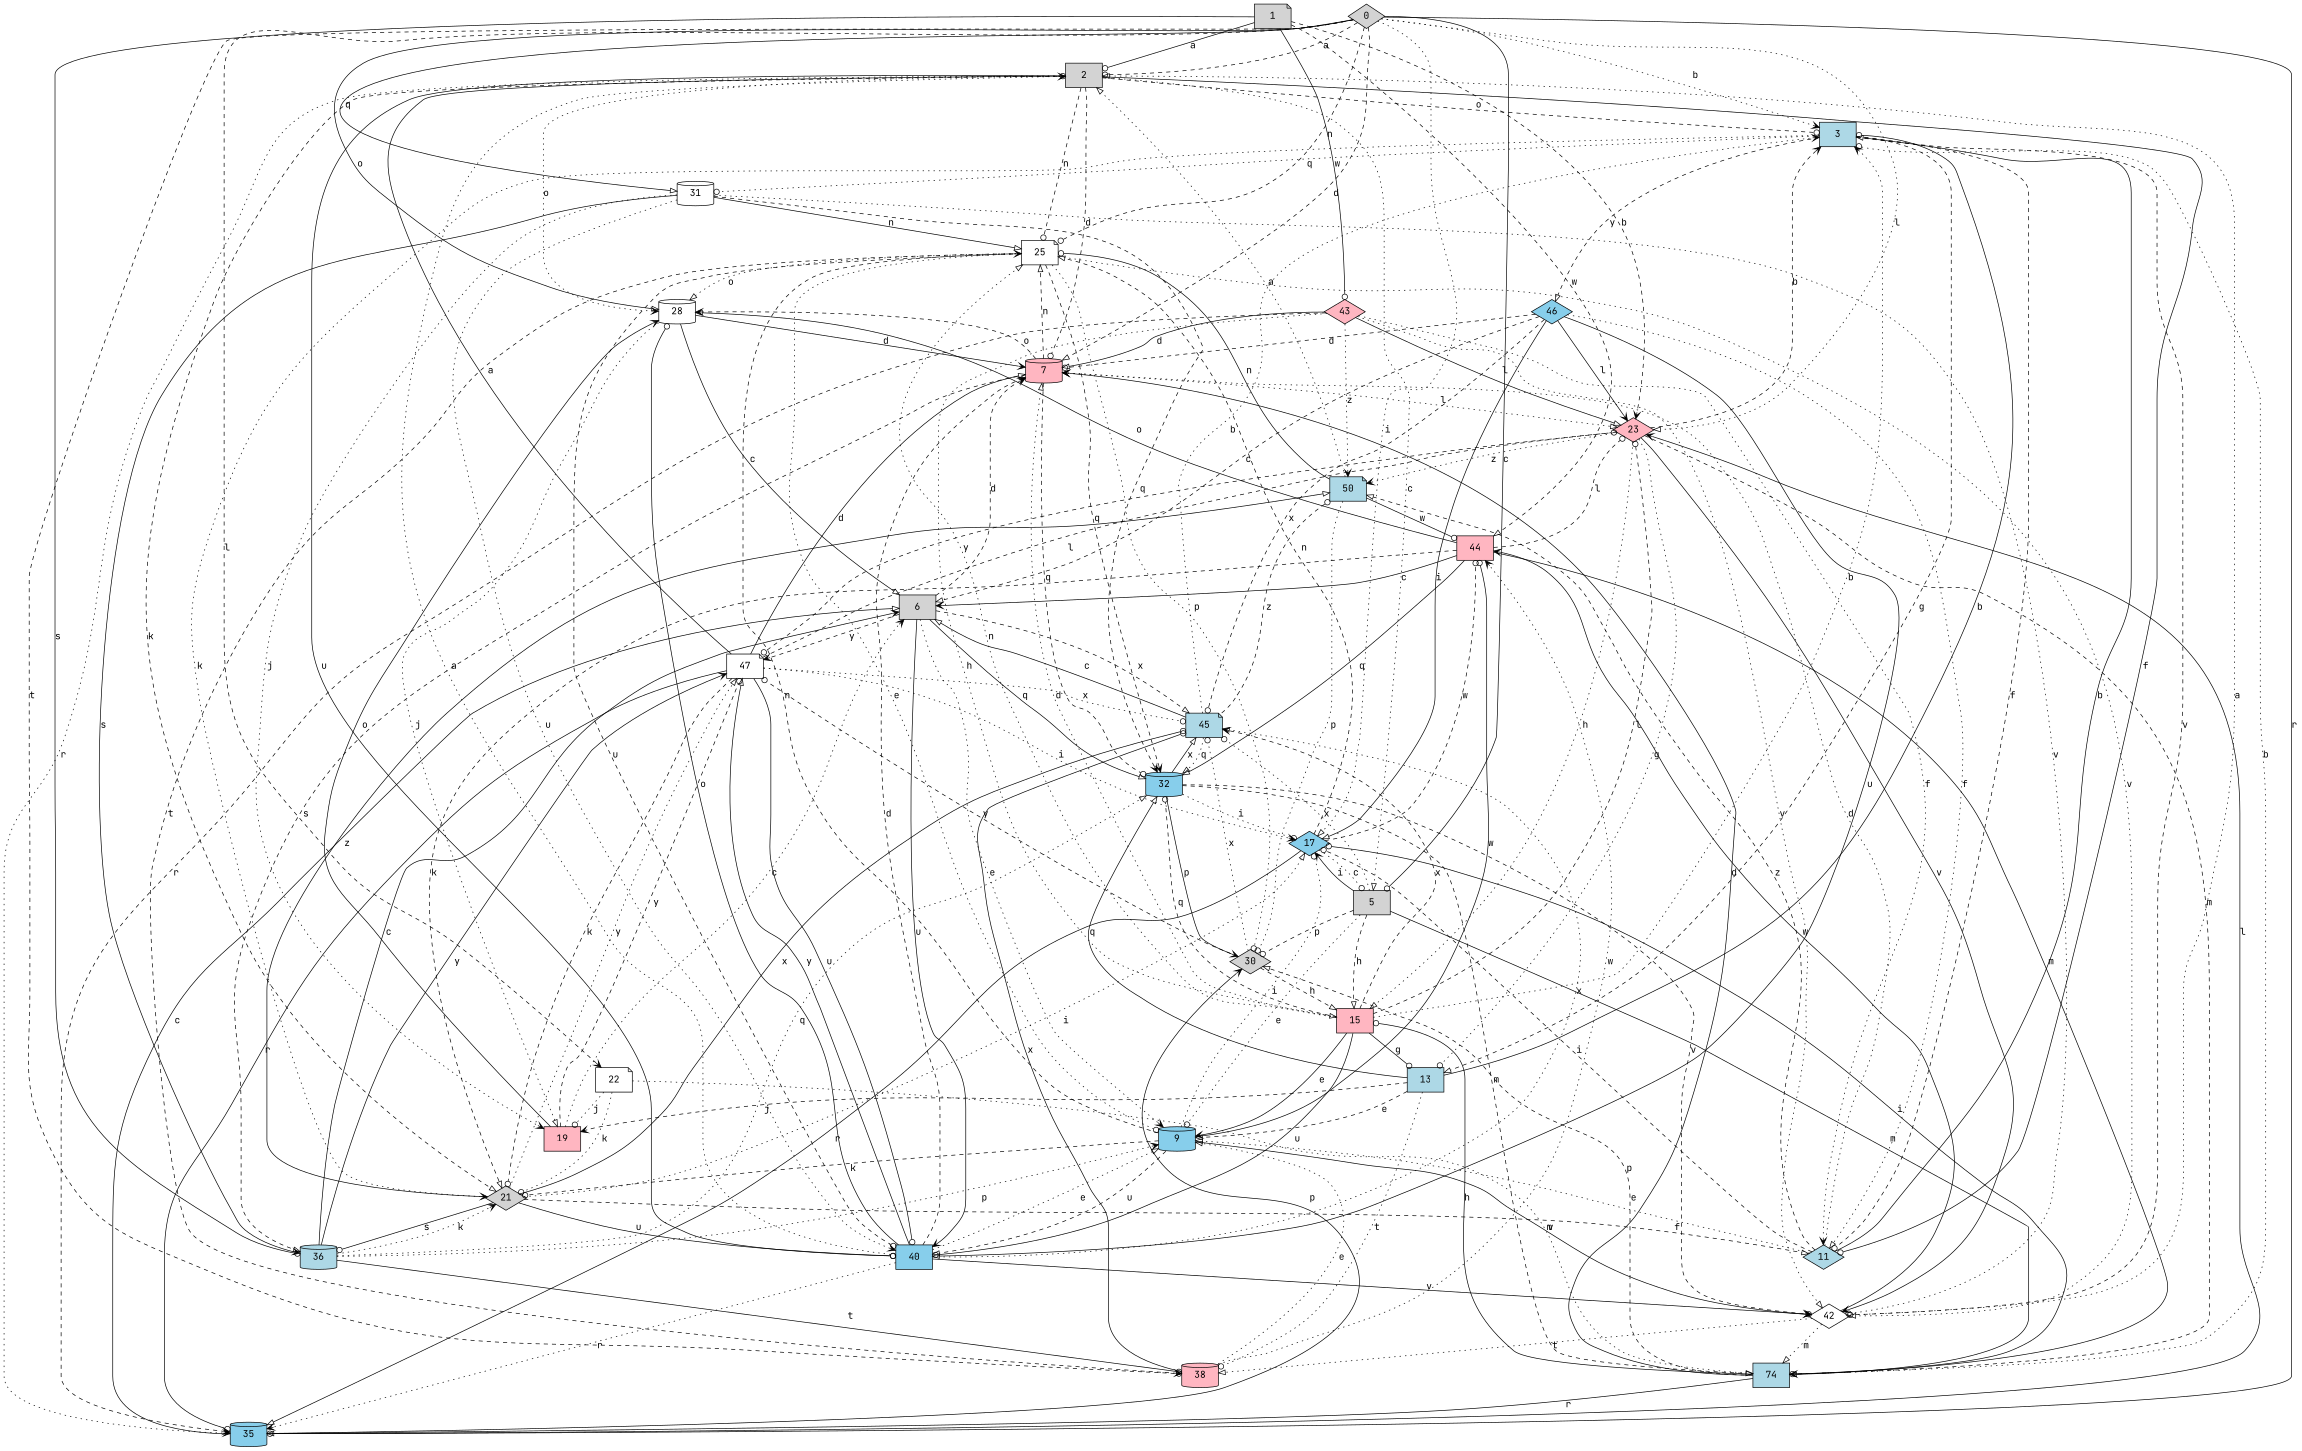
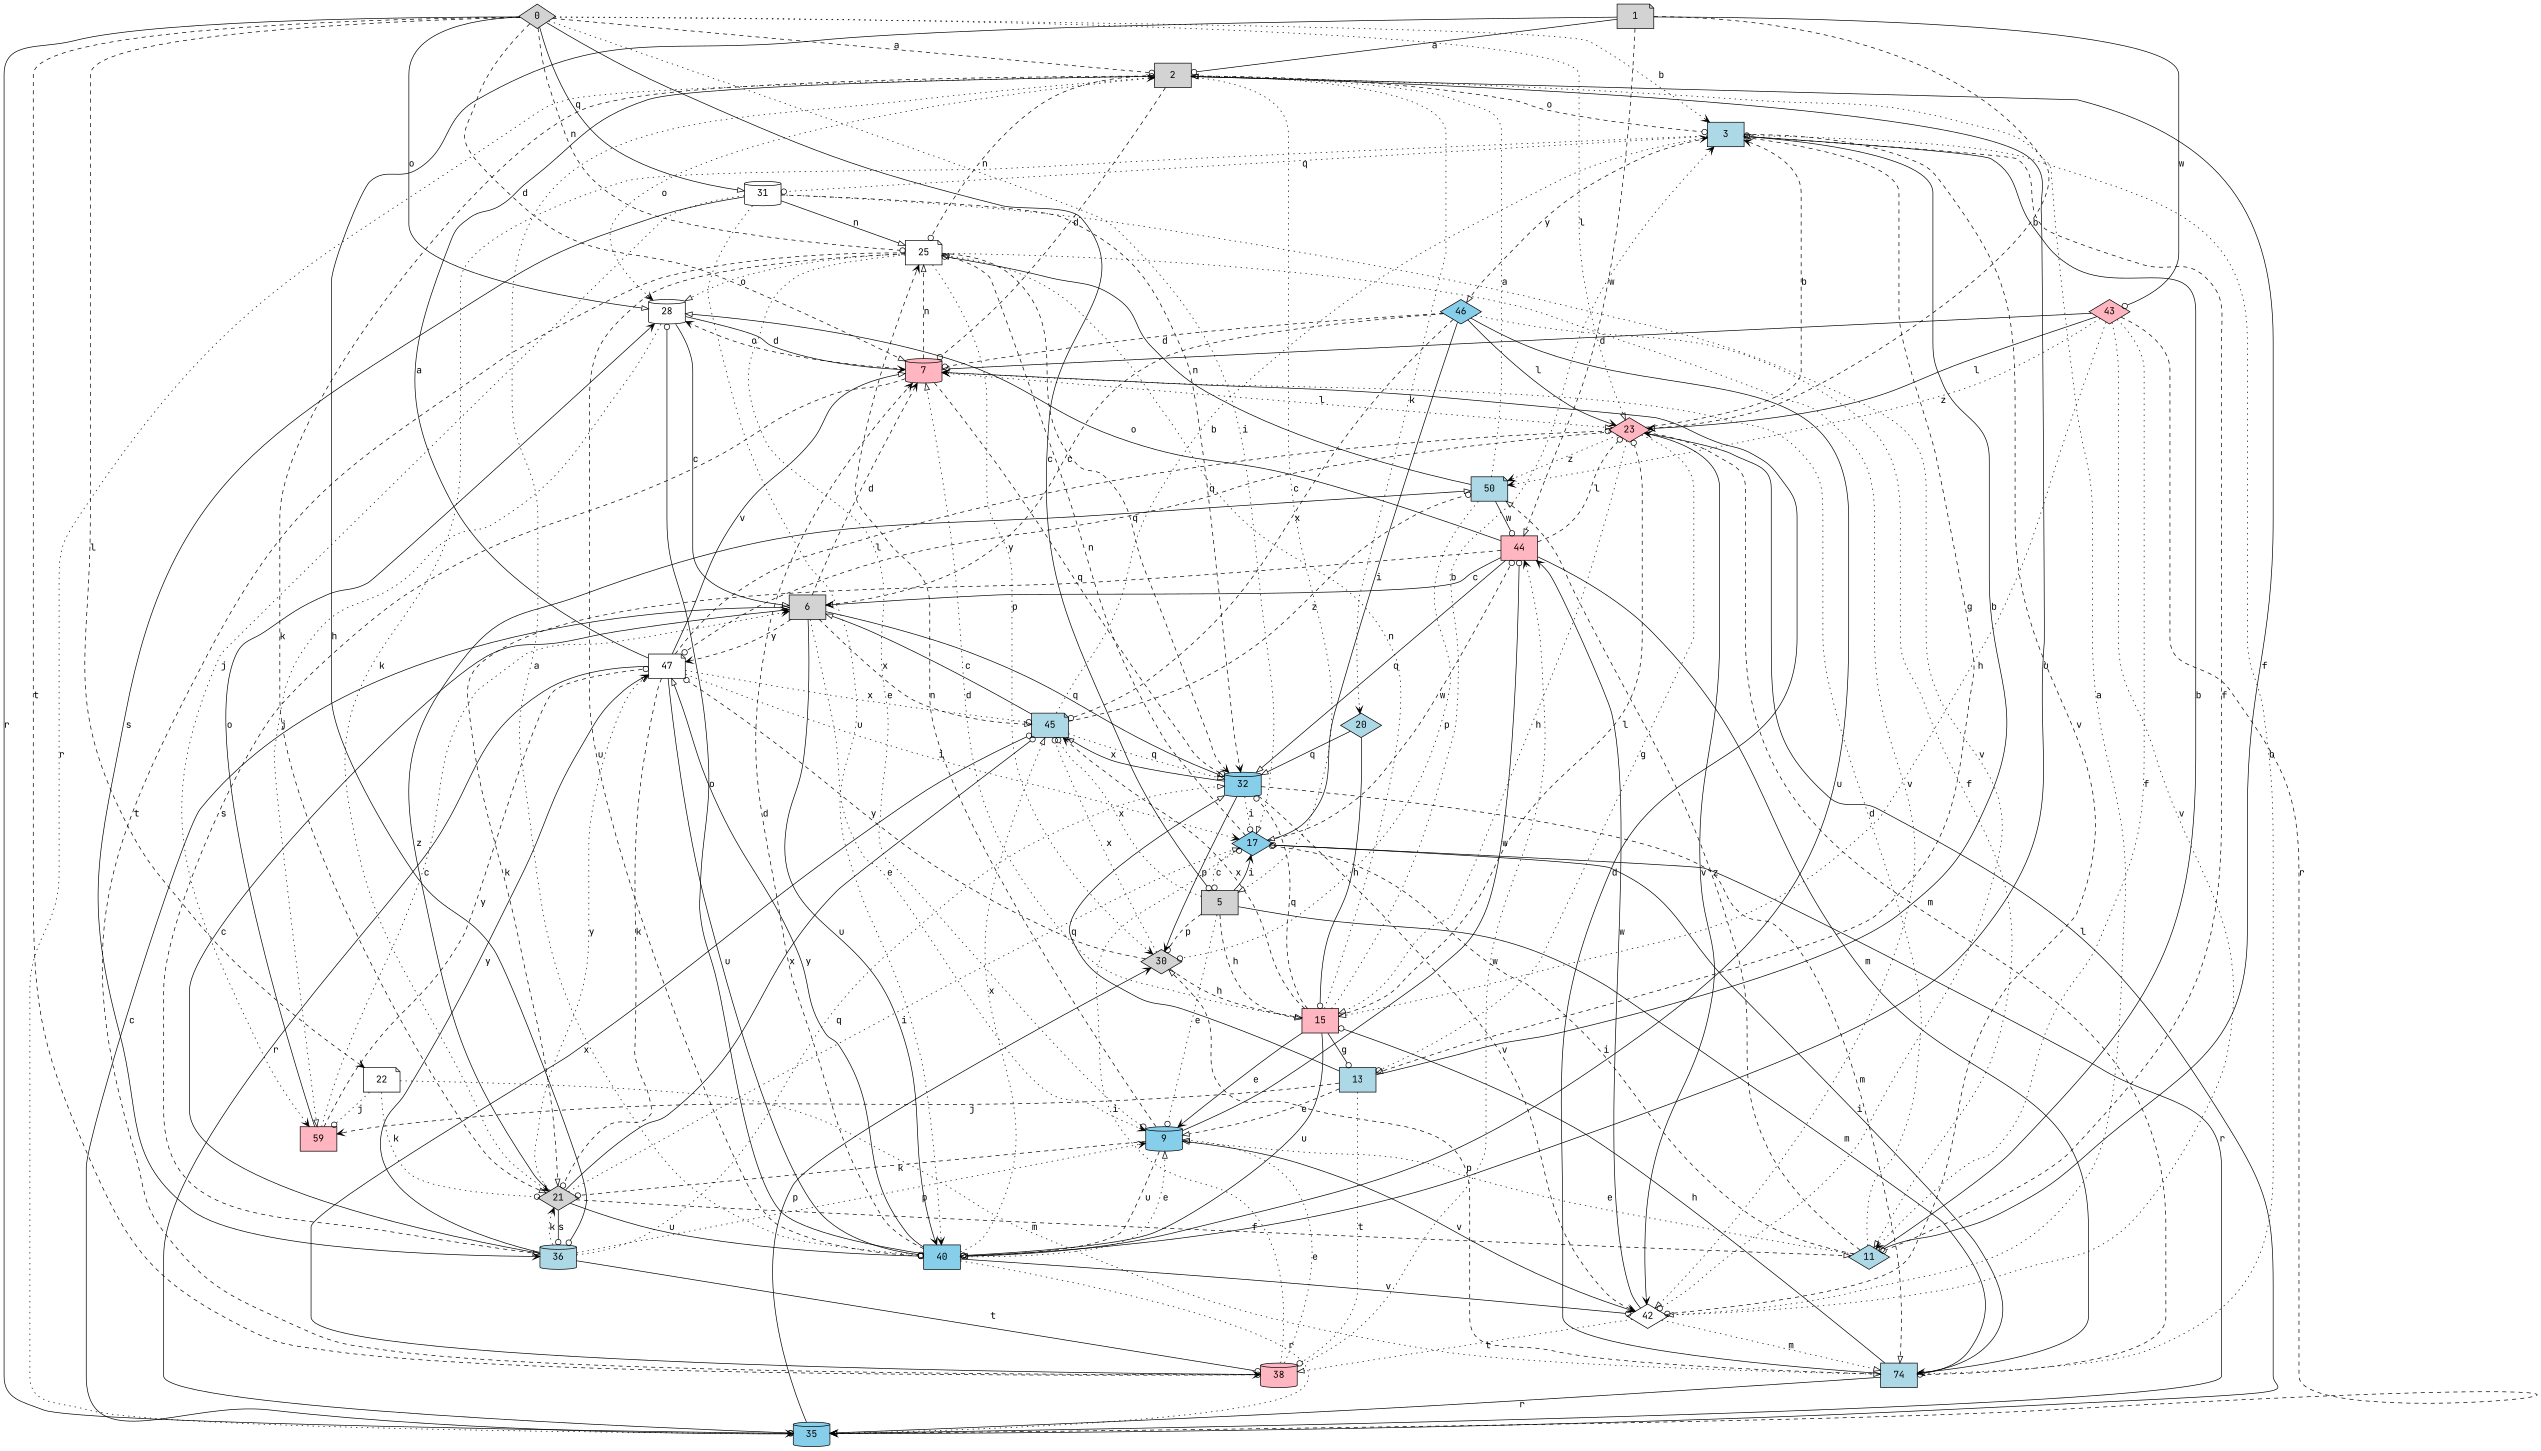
edge "47" -> "7": label "d" -> "v"
edge "25" -> "30": arrowhead odot -> vee
edge "1" -> "36": label "s" -> "h"
node "20": added
edge "9" -> "17": now "38" -> "17"
node "19": label "19" -> "59"
